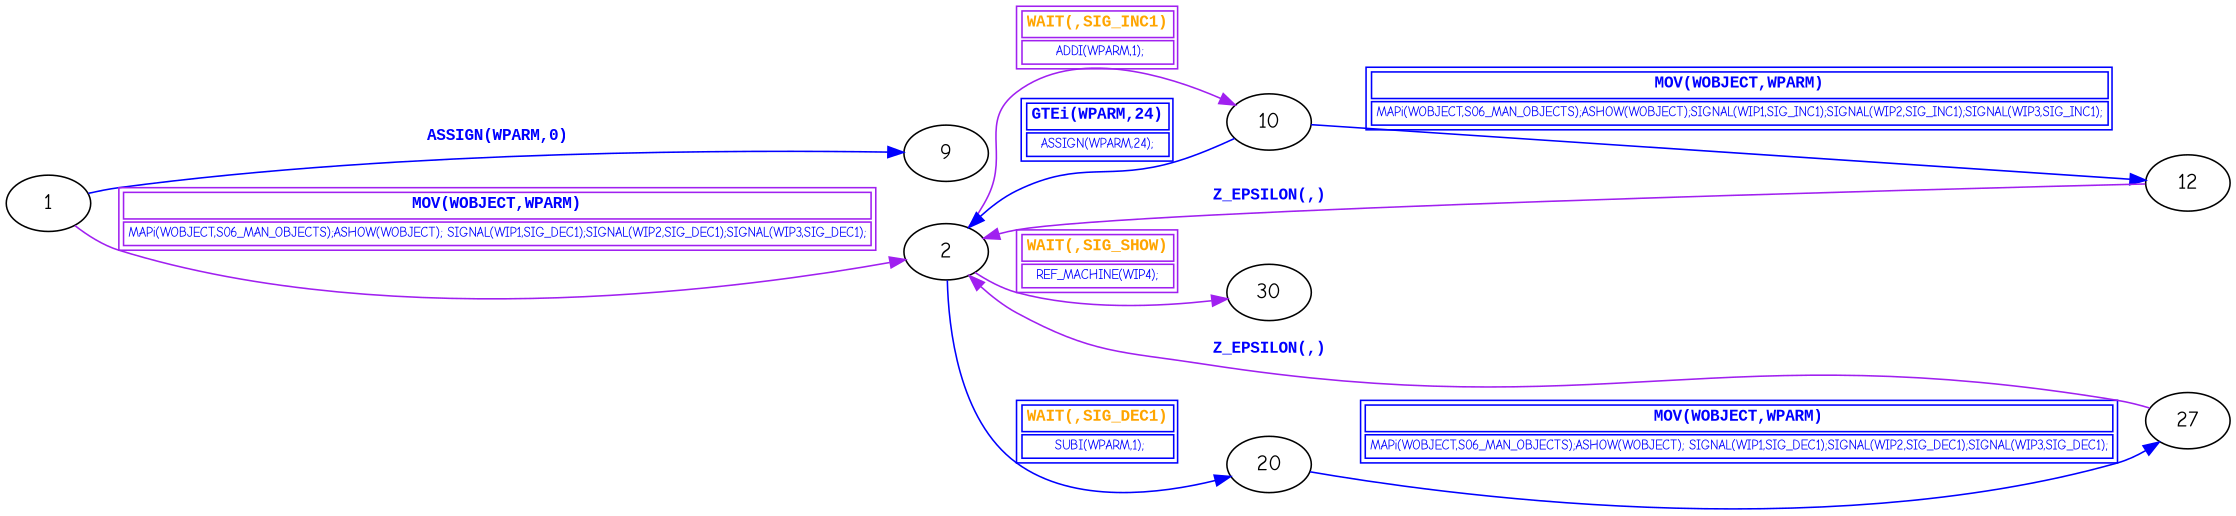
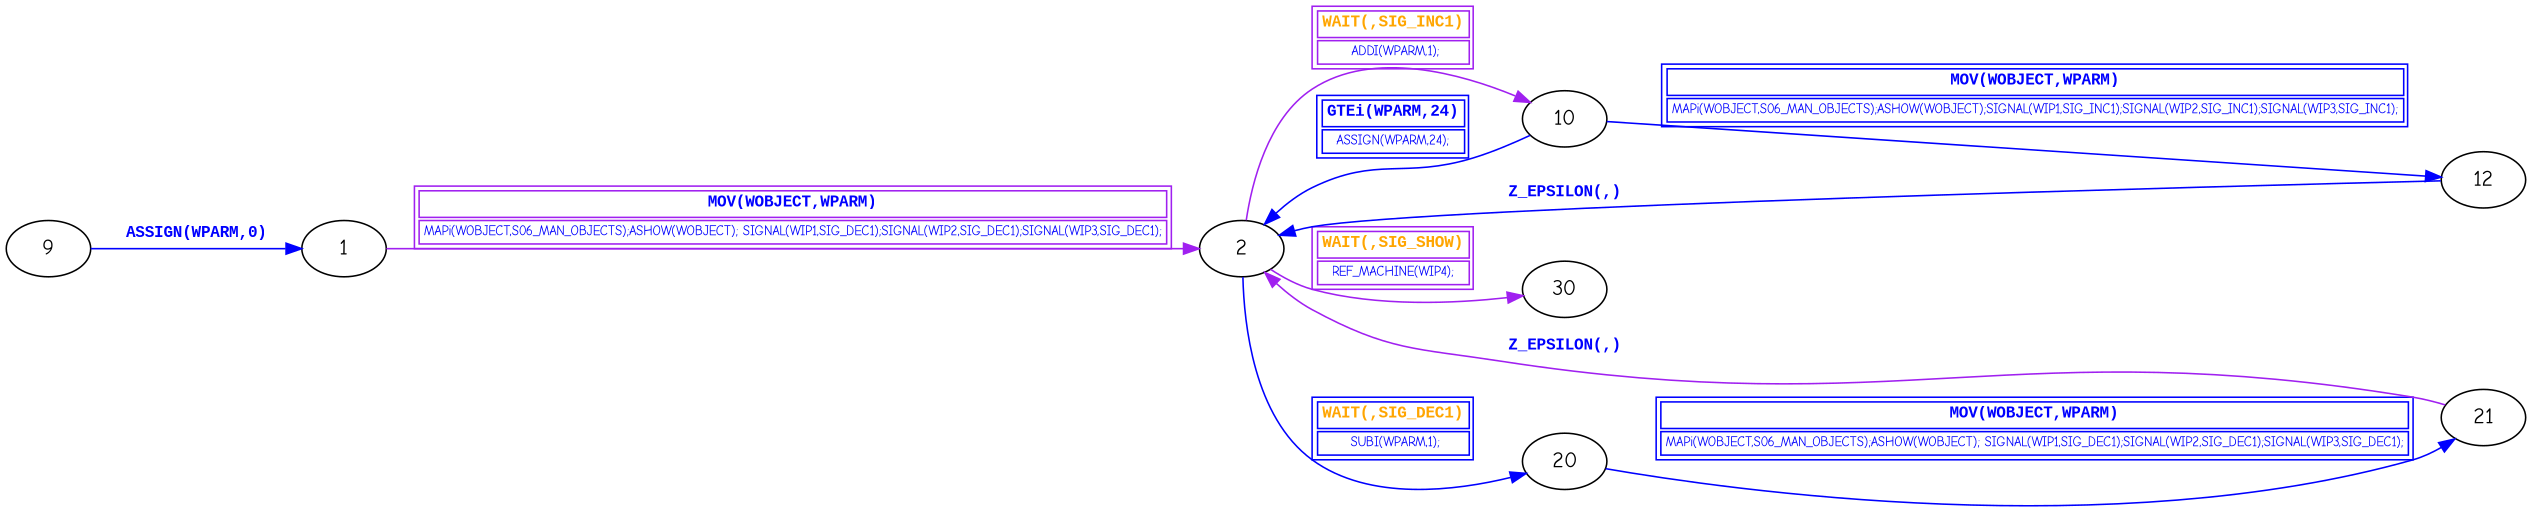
edge "1" -> "9": reversed
edge "12" -> "2": color purple -> blue
node "27": label "27" -> "21"
